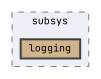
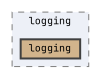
cluster "subsys": label "subsys" -> "logging"
